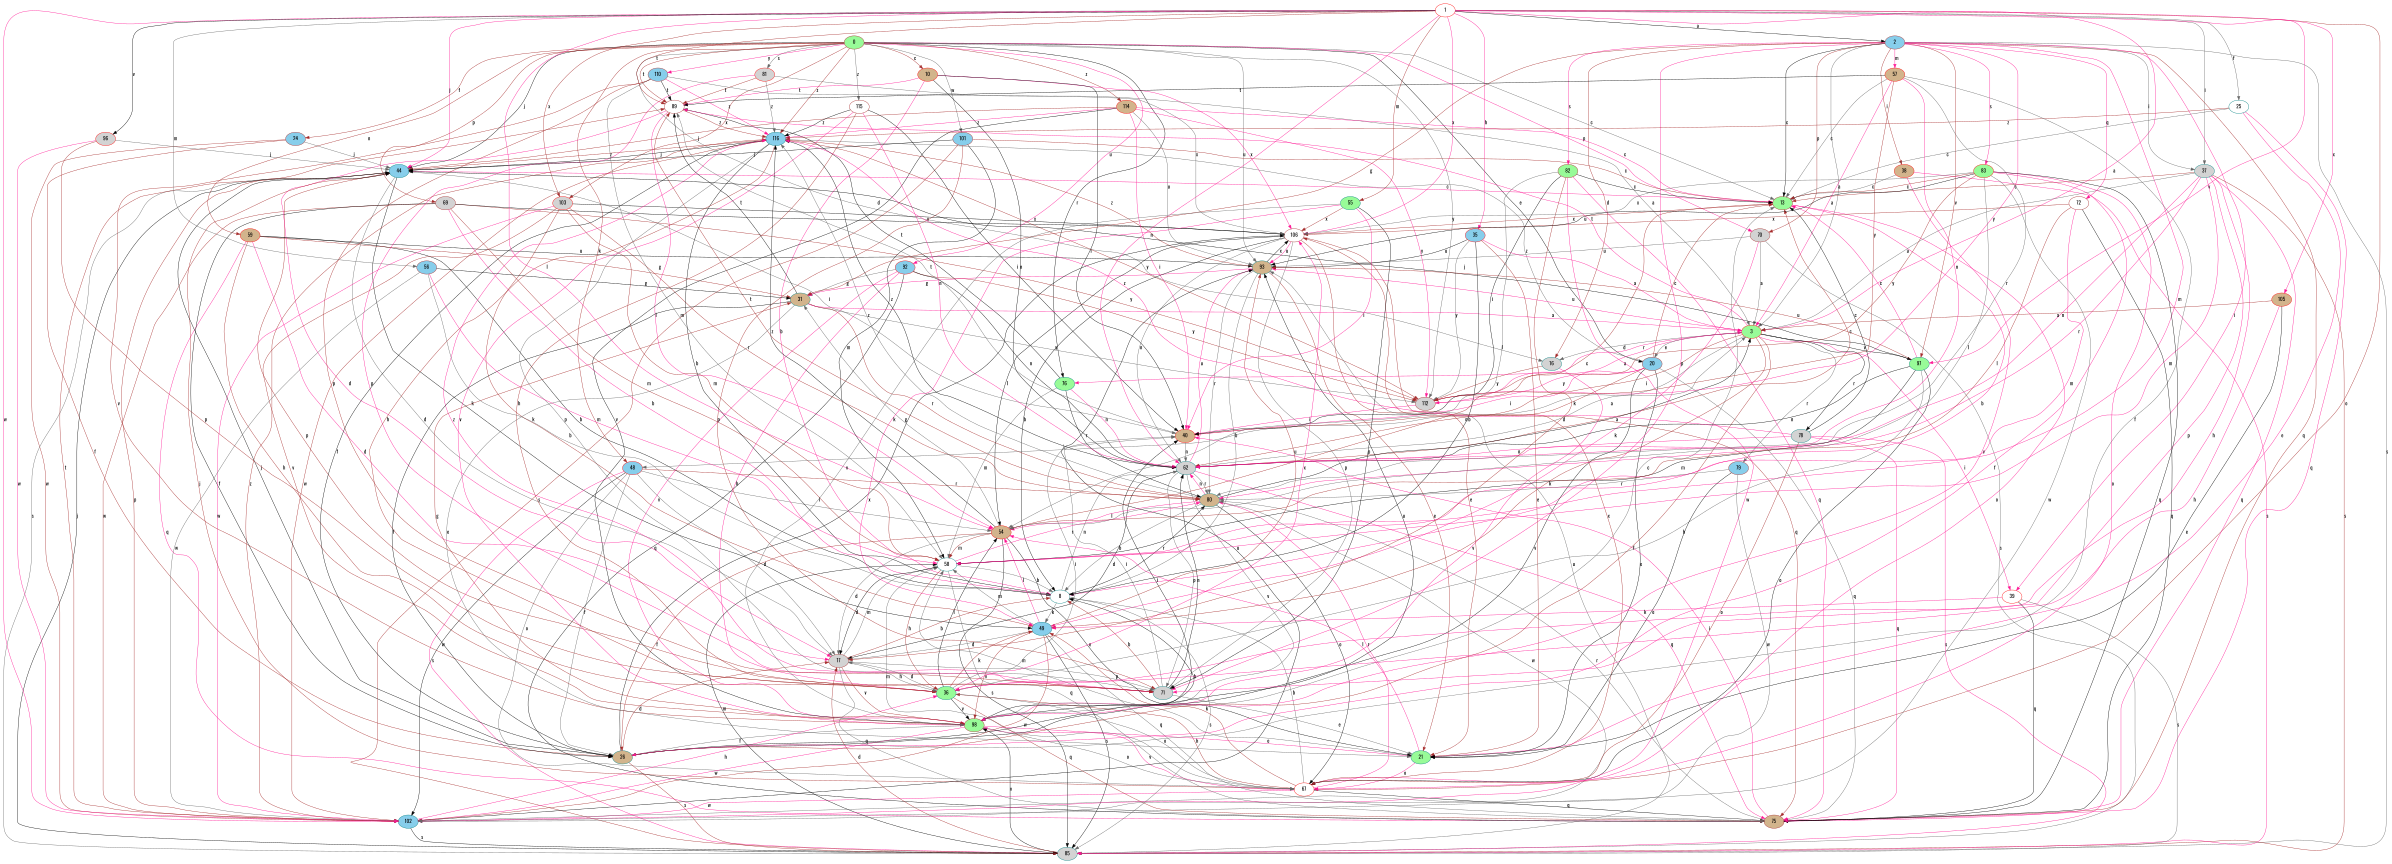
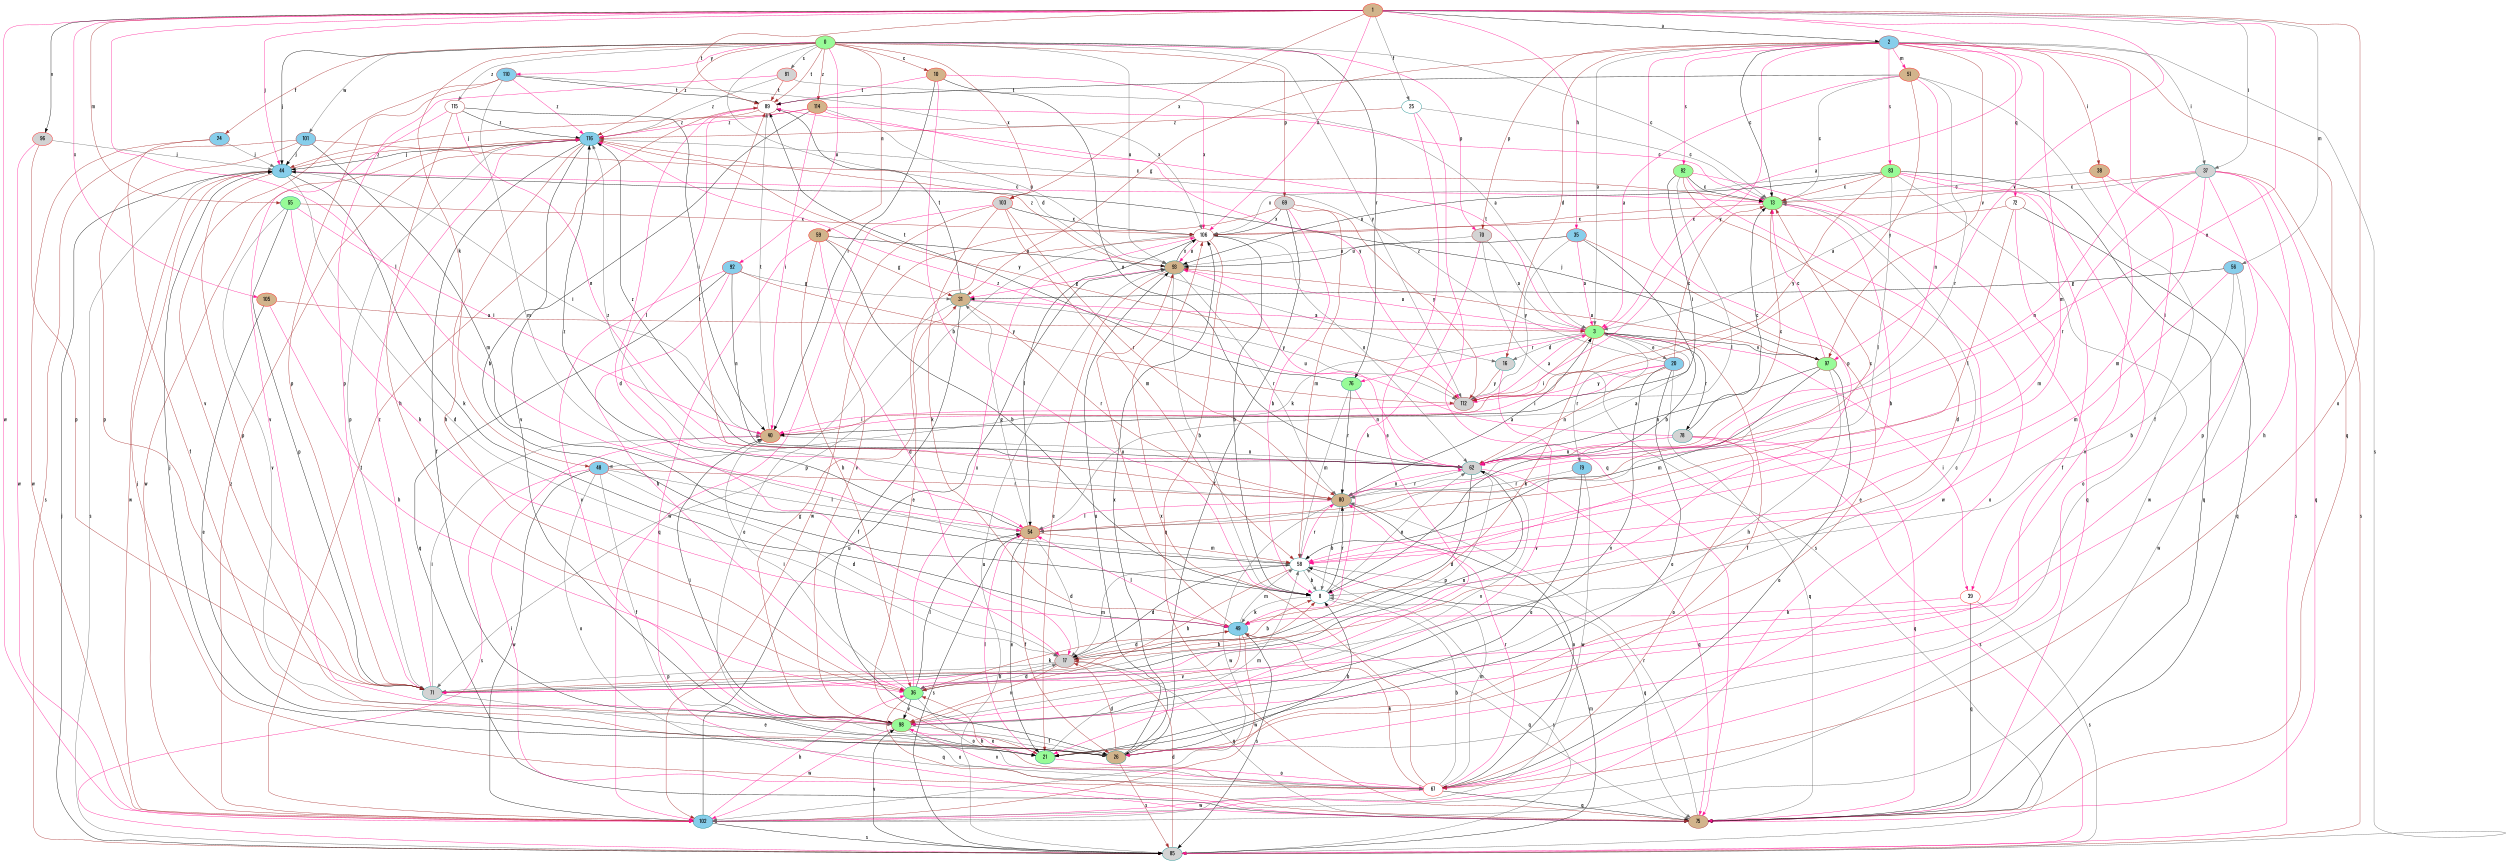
node "1": fillcolor white -> tan
edge "0" -> "20": removed, label "e"
node "97": color teal -> brown
edge "44" -> "102": label "p" -> "w"
